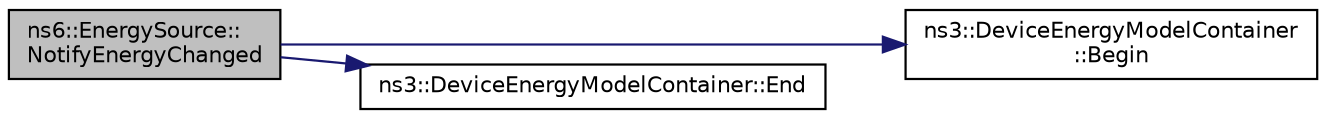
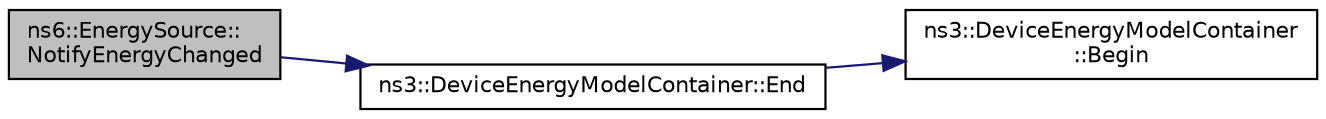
edge "ns6::EnergySource:: NotifyEnergyChanged" -> "ns3::DeviceEnergyModelContainer ::Begin": now "ns3::DeviceEnergyModelContainer::End" -> "ns3::DeviceEnergyModelContainer ::Begin"
